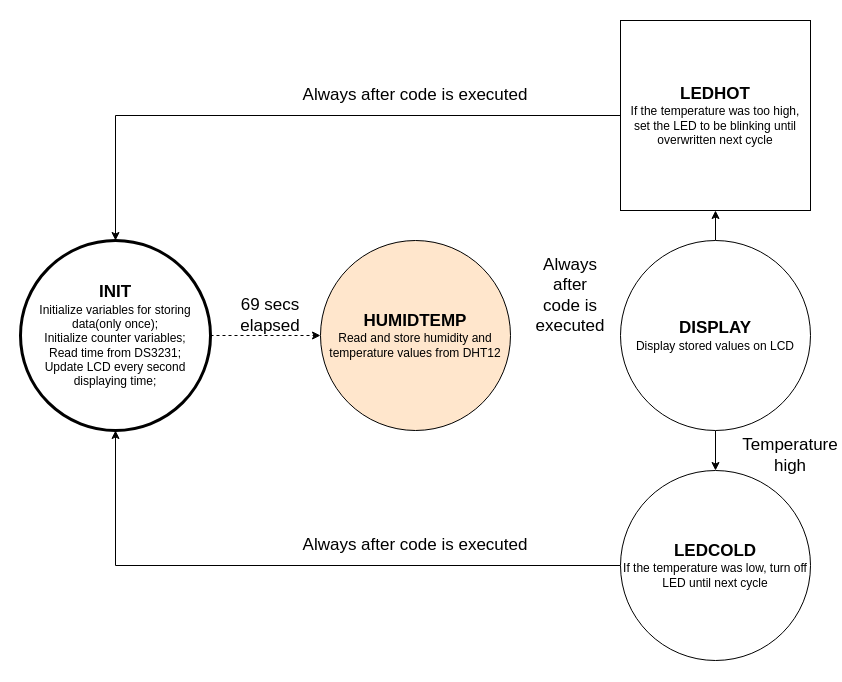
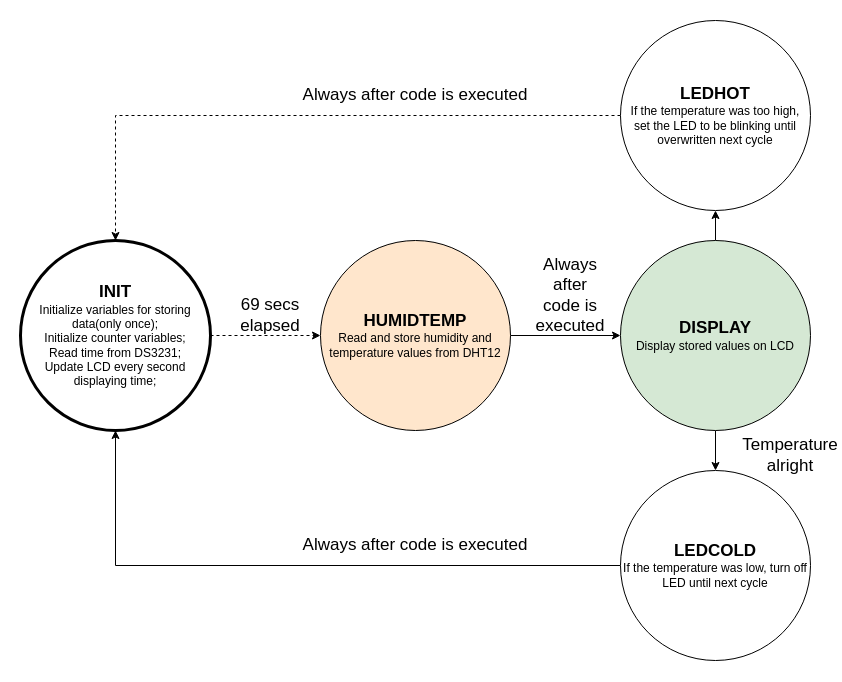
edge "LEDHOT If the temperature was too high, set the LED to be blinking until overwritten next cycle" -> "INIT Initialize variables for storing data(only once); Initialize counter variables; Read time from DS3231; Update LCD every second displaying time;": style solid -> dashed
node "LEDHOT If the temperature was too high, set the LED to be blinking until overwritten next cycle": shape rectangle -> ellipse
edge "HUMIDTEMP Read and store humidity and temperature values from DHT12" -> "DISPLAY Display stored values on LCD": added
node "DISPLAY Display stored values on LCD": fillcolor #ffffff -> #d5e8d4
node "Temperature high": label "Temperature high" -> "Temperature alright"
